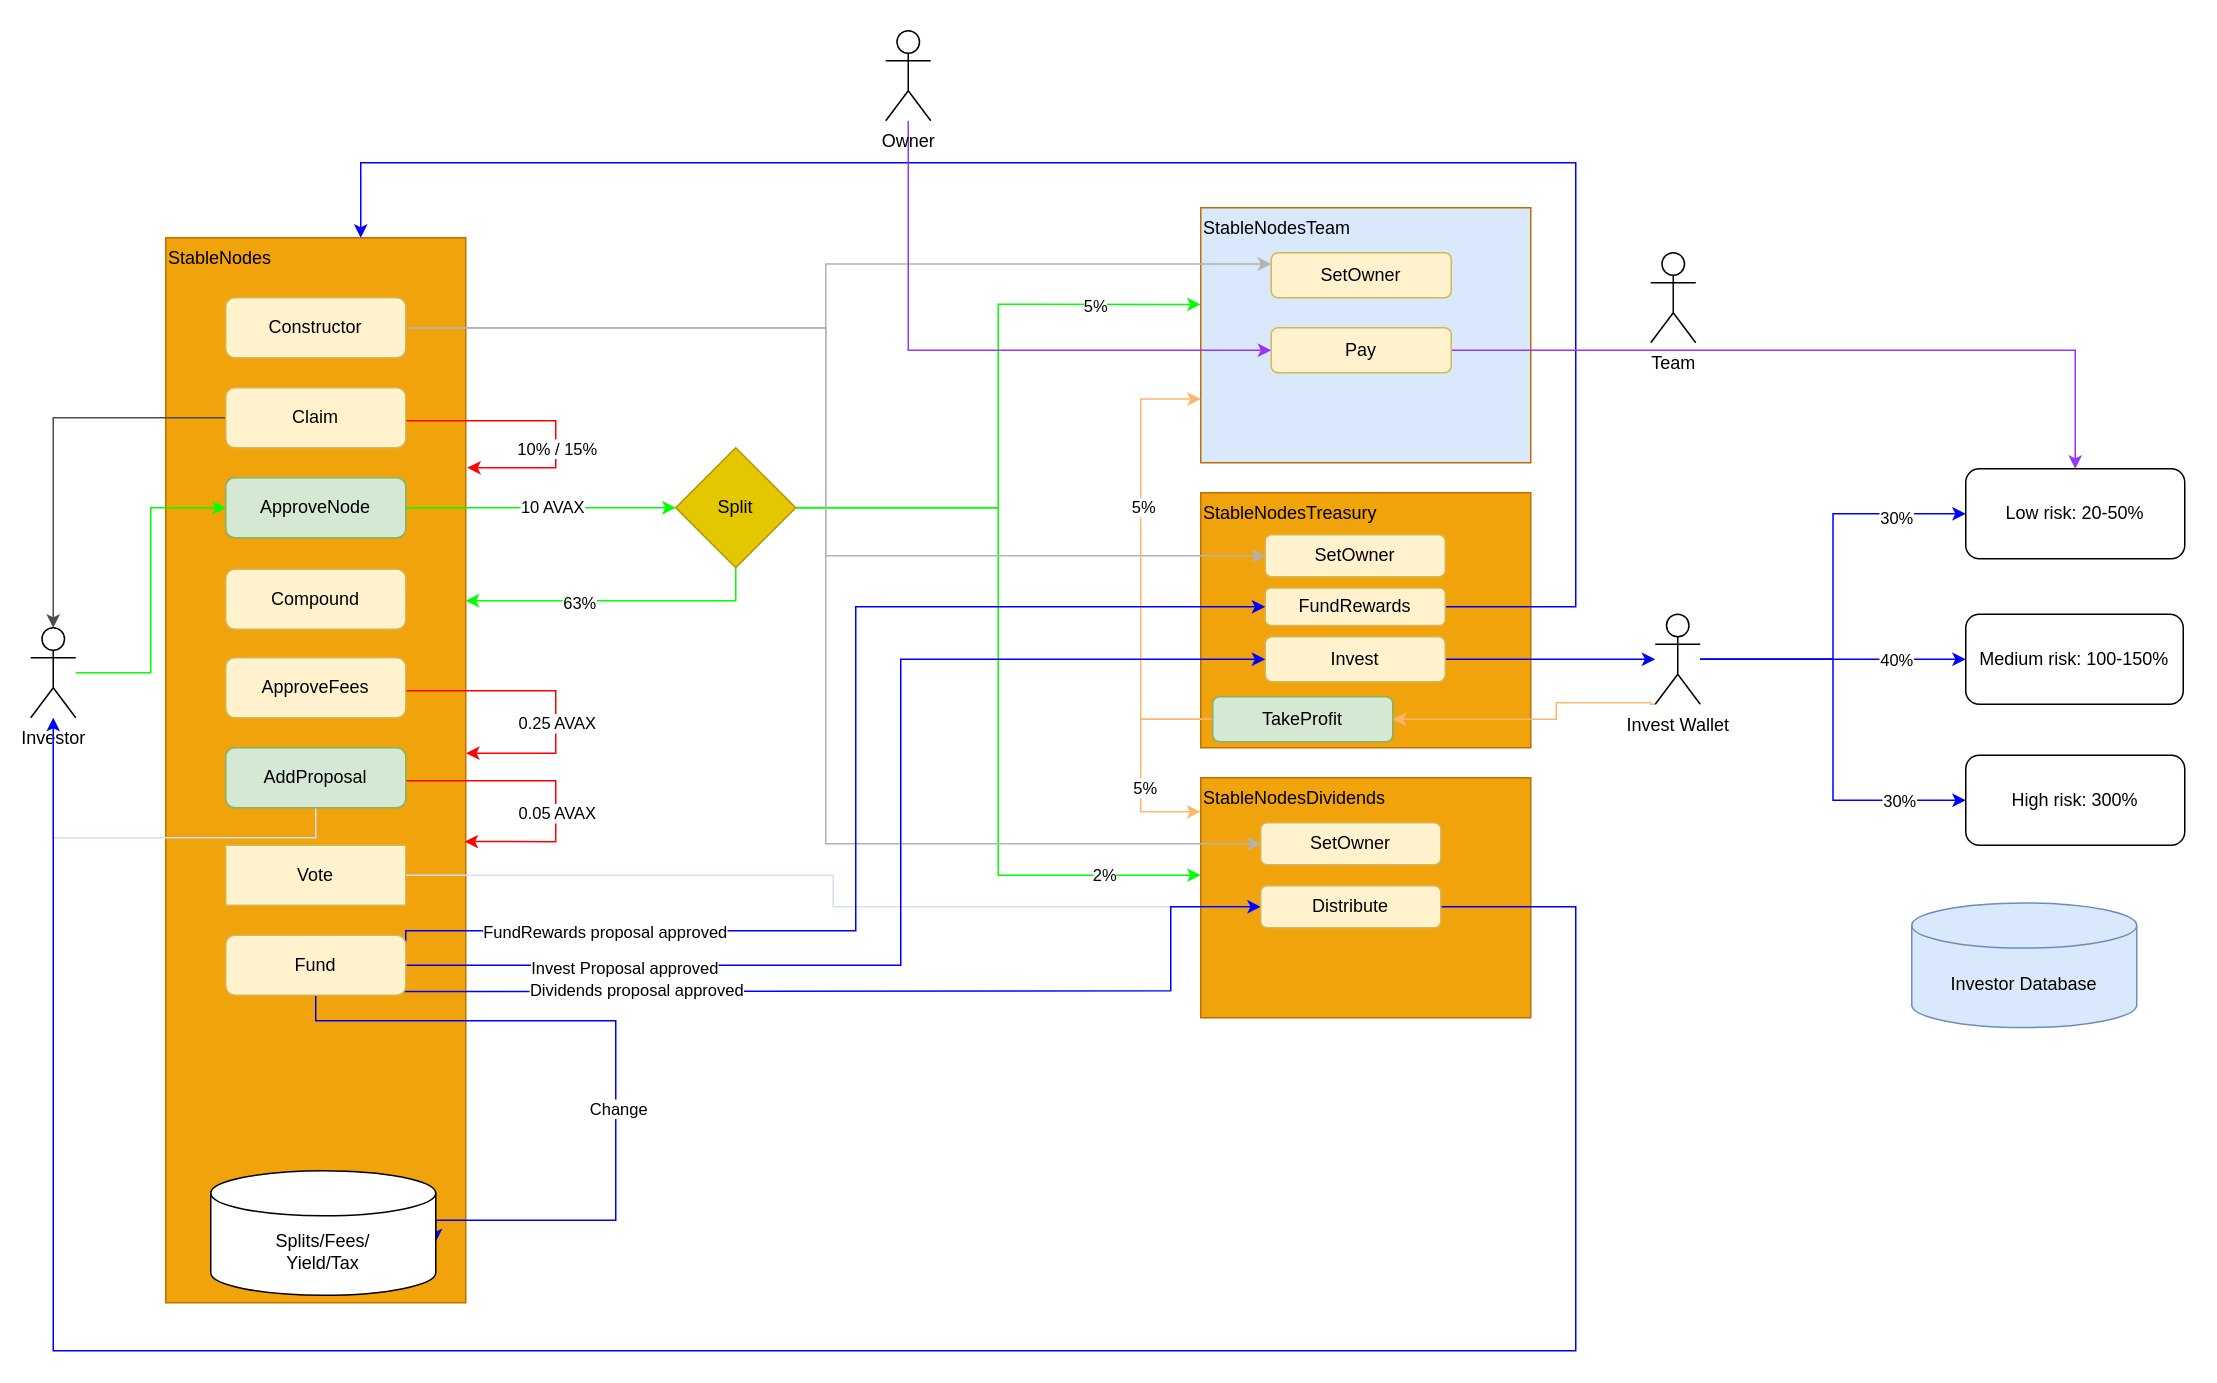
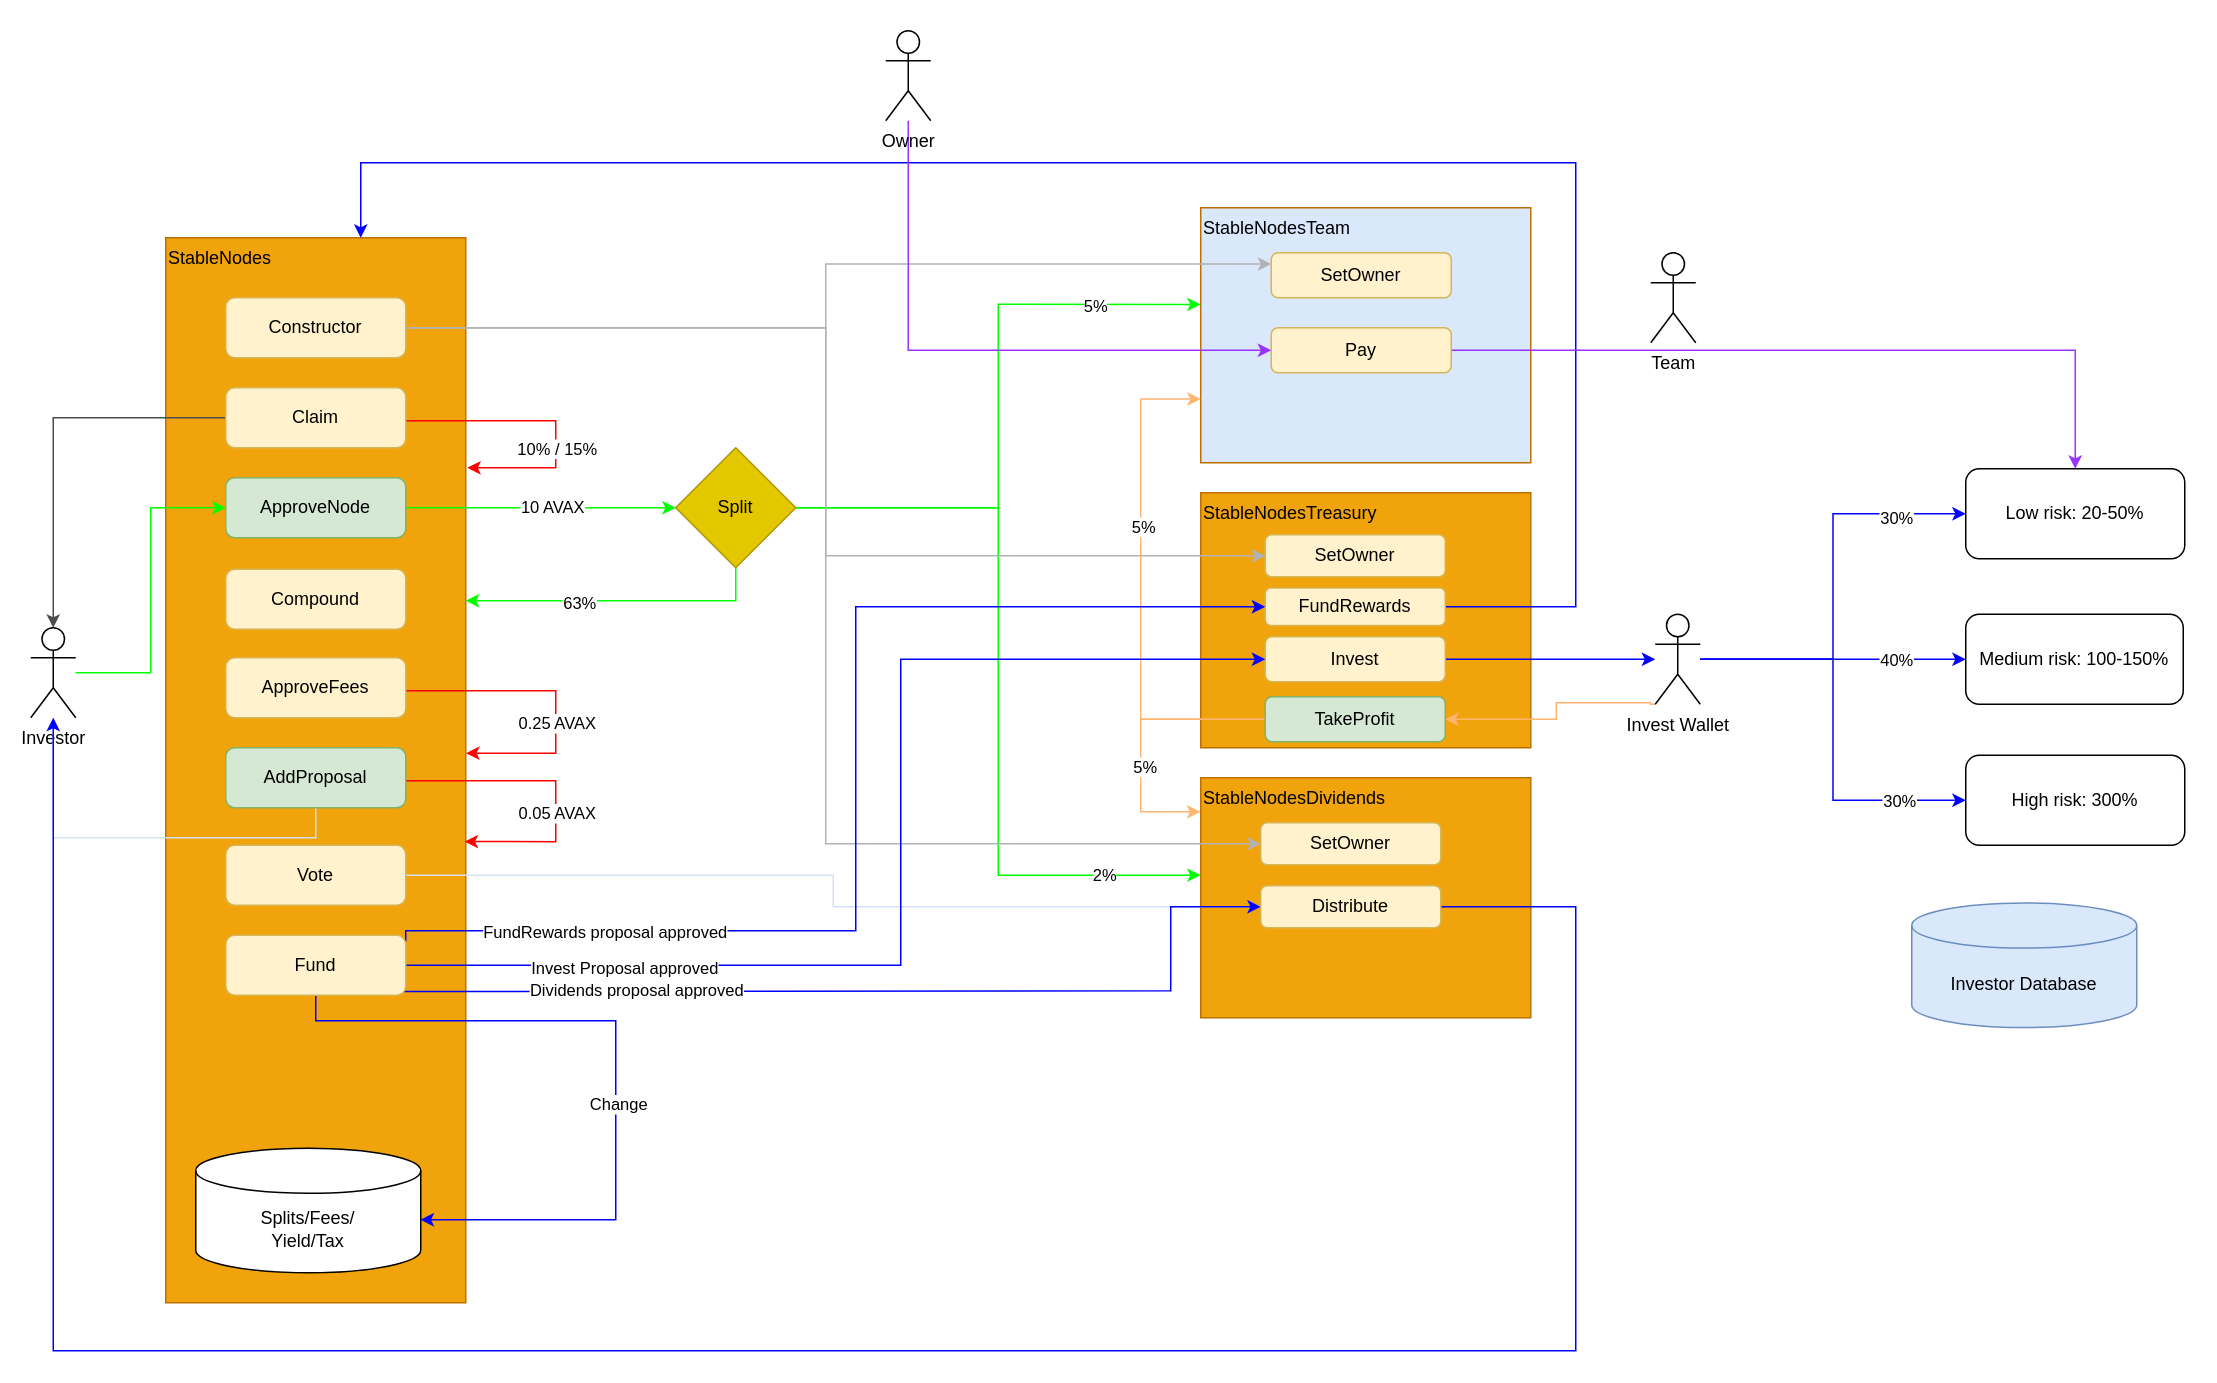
node "TakeProfit": moved (1303, 719) -> (1355, 719)
node "Vote": shape rectangle -> rounded rectangle
node "Splits/Fees/ Yield/Tax": moved (323, 1233) -> (308, 1211)
